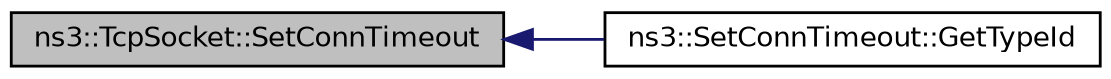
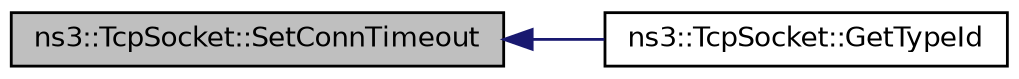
node "ns3::SetConnTimeout::GetTypeId": label "ns3::SetConnTimeout::GetTypeId" -> "ns3::TcpSocket::GetTypeId"
